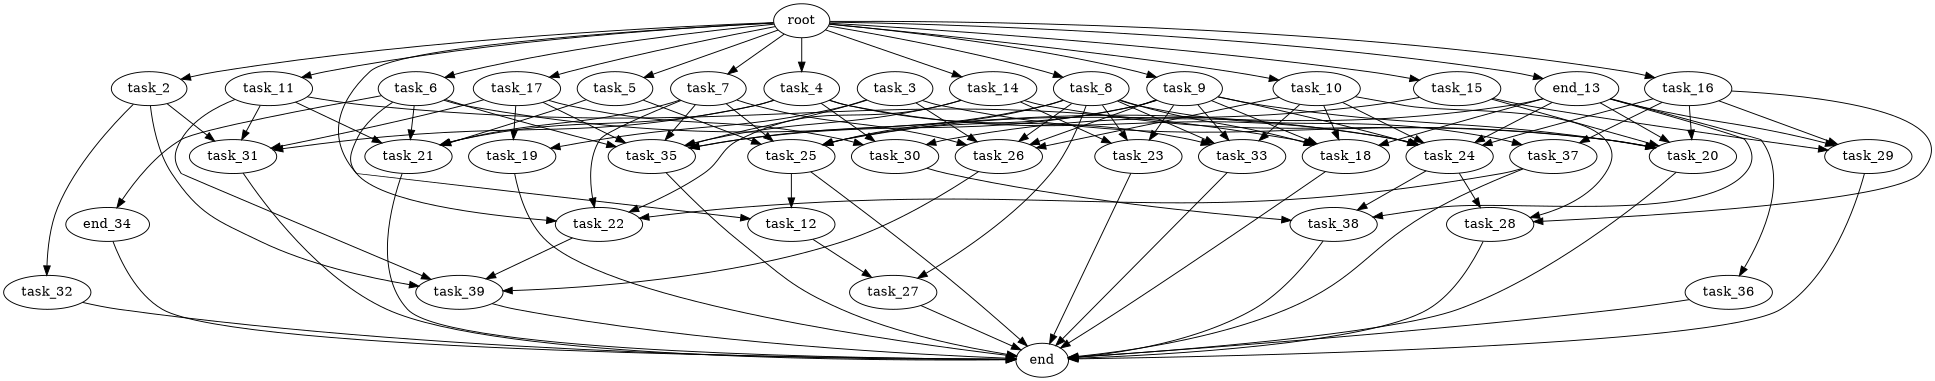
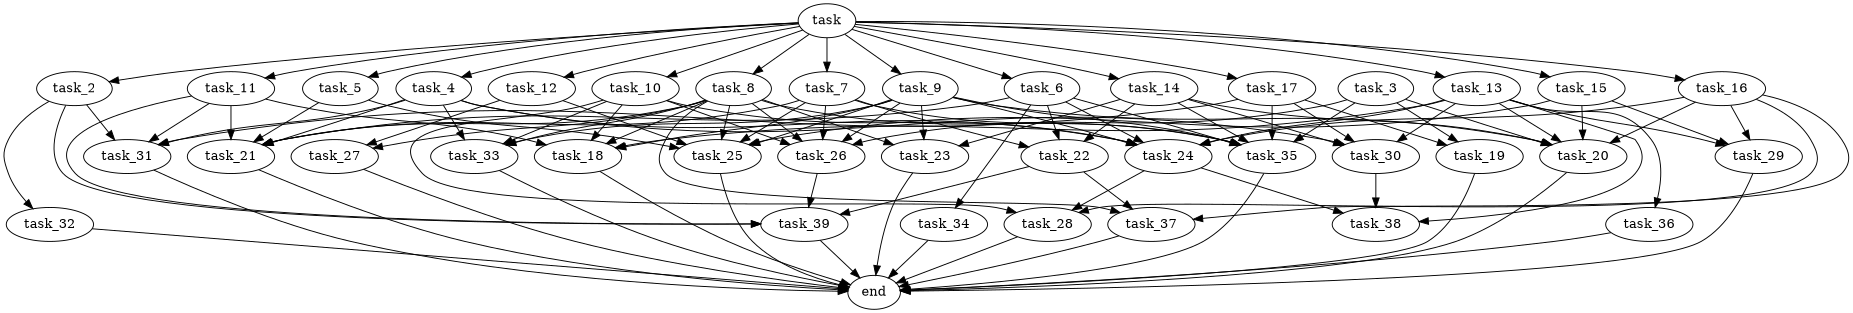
node "root": label "root" -> "task"
node "end_13": label "end_13" -> "task_13"
edge "task_14" -> "task_30": added
edge "task_8" -> "task_21": added
edge "task_25" -> "task_12": reversed
edge "task_37" -> "task_22": reversed
node "end_34": label "end_34" -> "task_34"
edge "task_38" -> "end": removed
